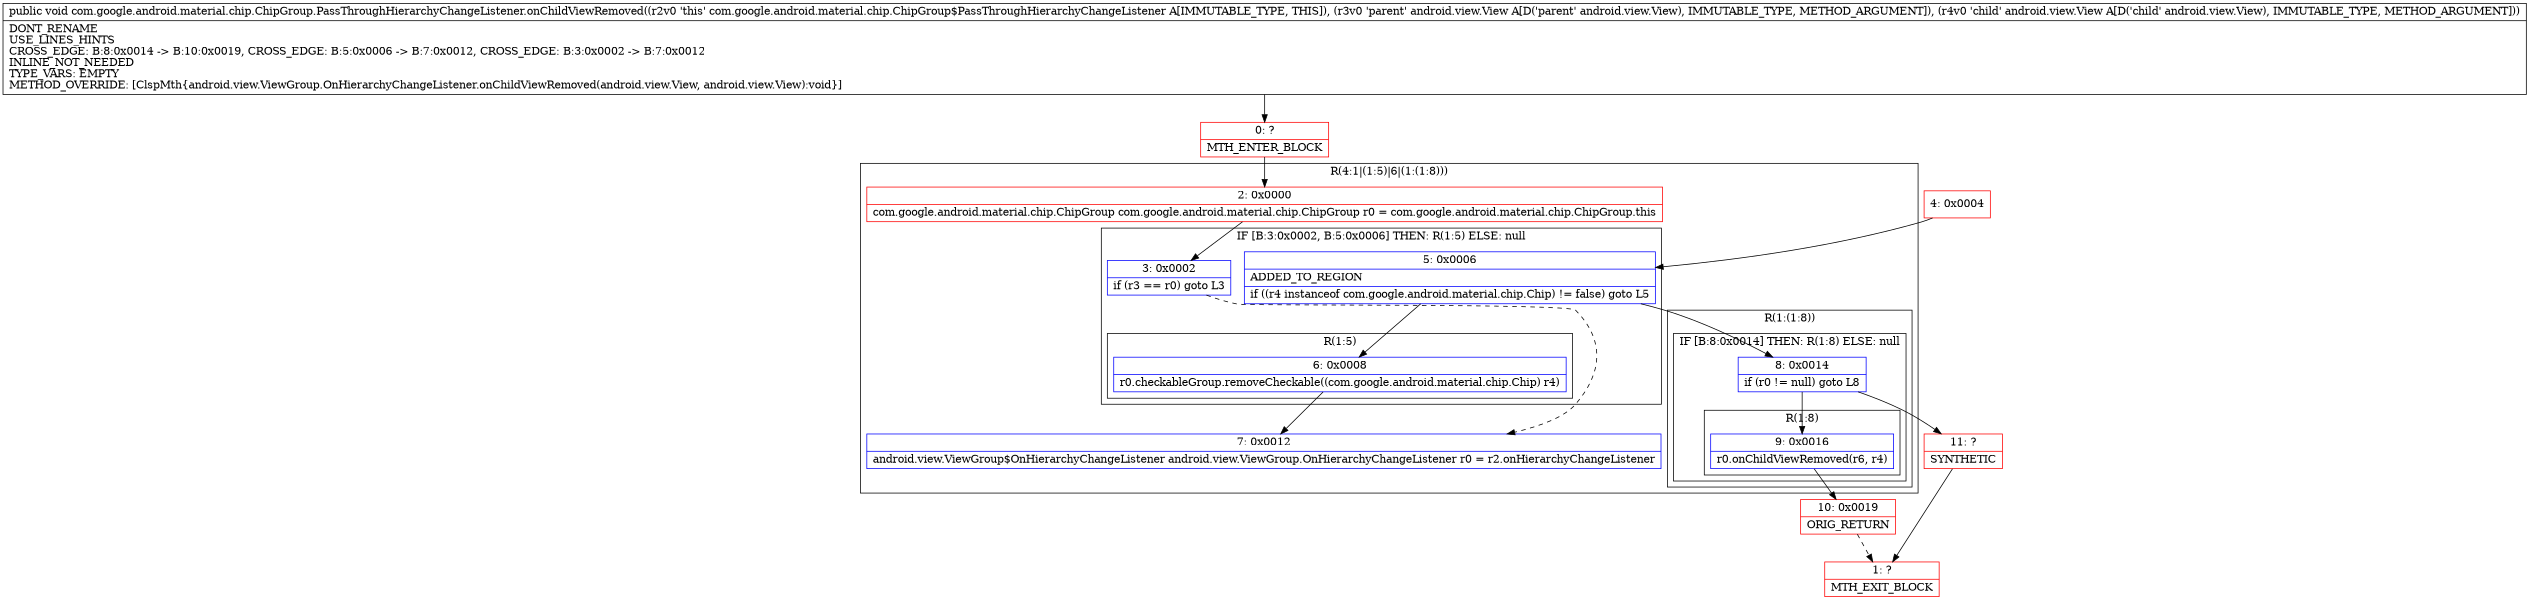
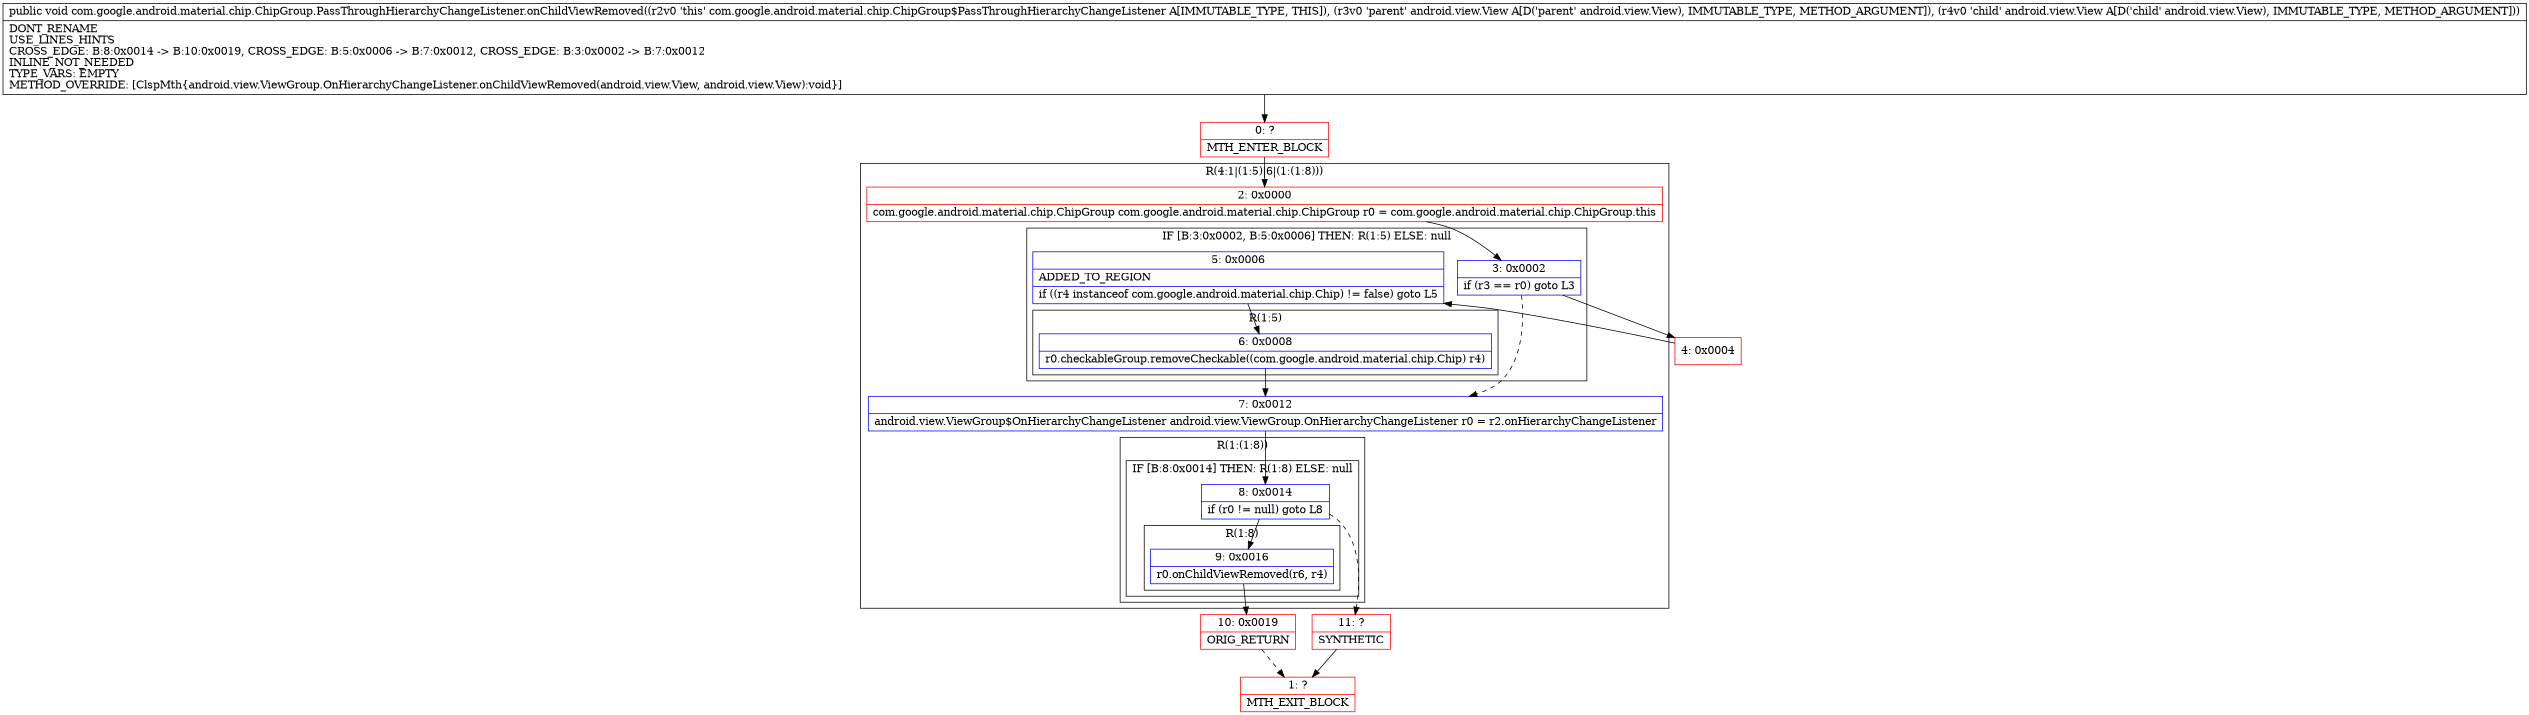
edge "3: 0x0002" -> "4: 0x0004": added
edge "5: 0x0006" -> "8: 0x0014": now "7: 0x0012" -> "8: 0x0014"
edge "8: 0x0014" -> "11: ?": style solid -> dashed
